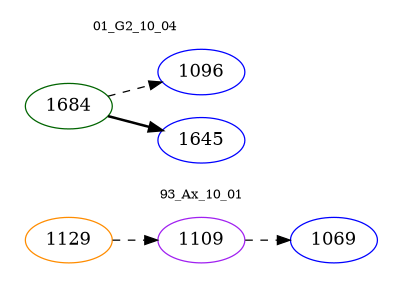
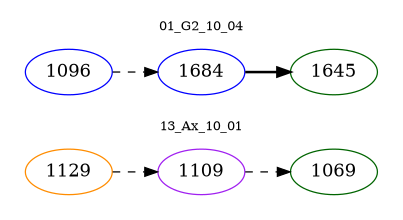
edge "1684" -> "1096": reversed
node "1684": color darkgreen -> blue
node "1645": color blue -> darkgreen
cluster "93_Ax_10_01": label "93_Ax_10_01" -> "13_Ax_10_01"
node "1069": color blue -> darkgreen
